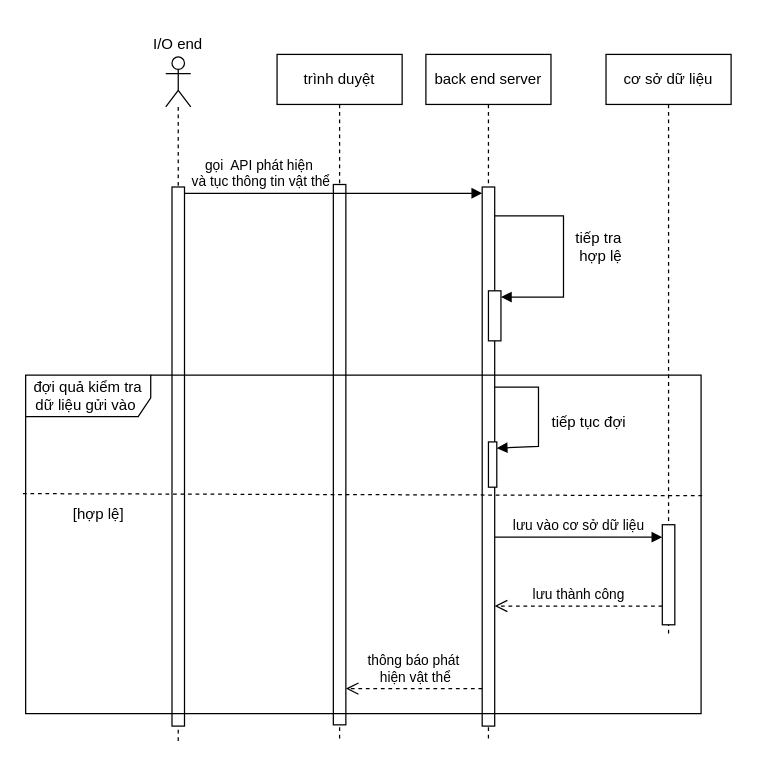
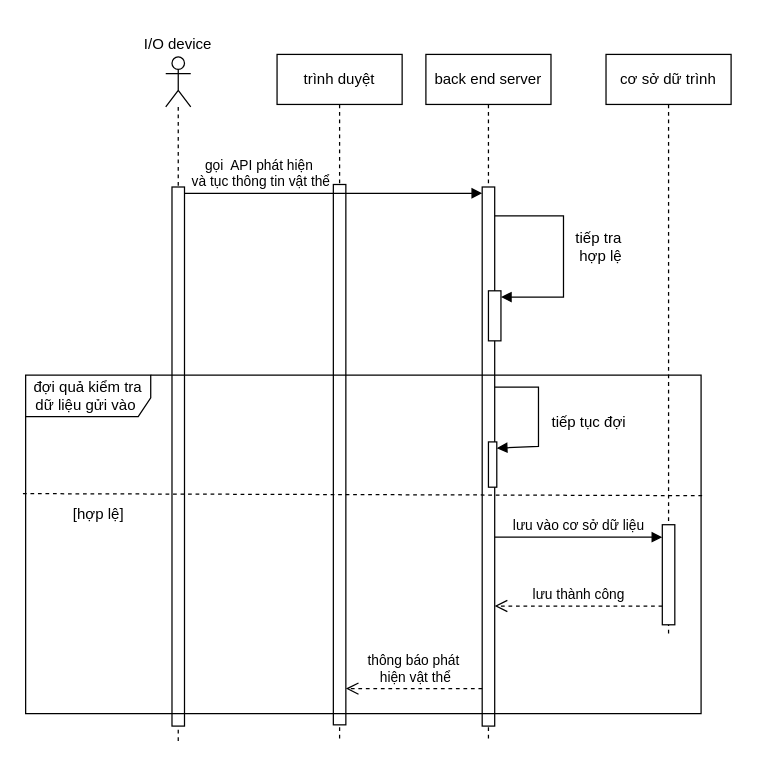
node "I/O end": label "I/O end" -> "I/O device"
node "cơ sở dữ liệu": label "cơ sở dữ liệu" -> "cơ sở dữ trình"
